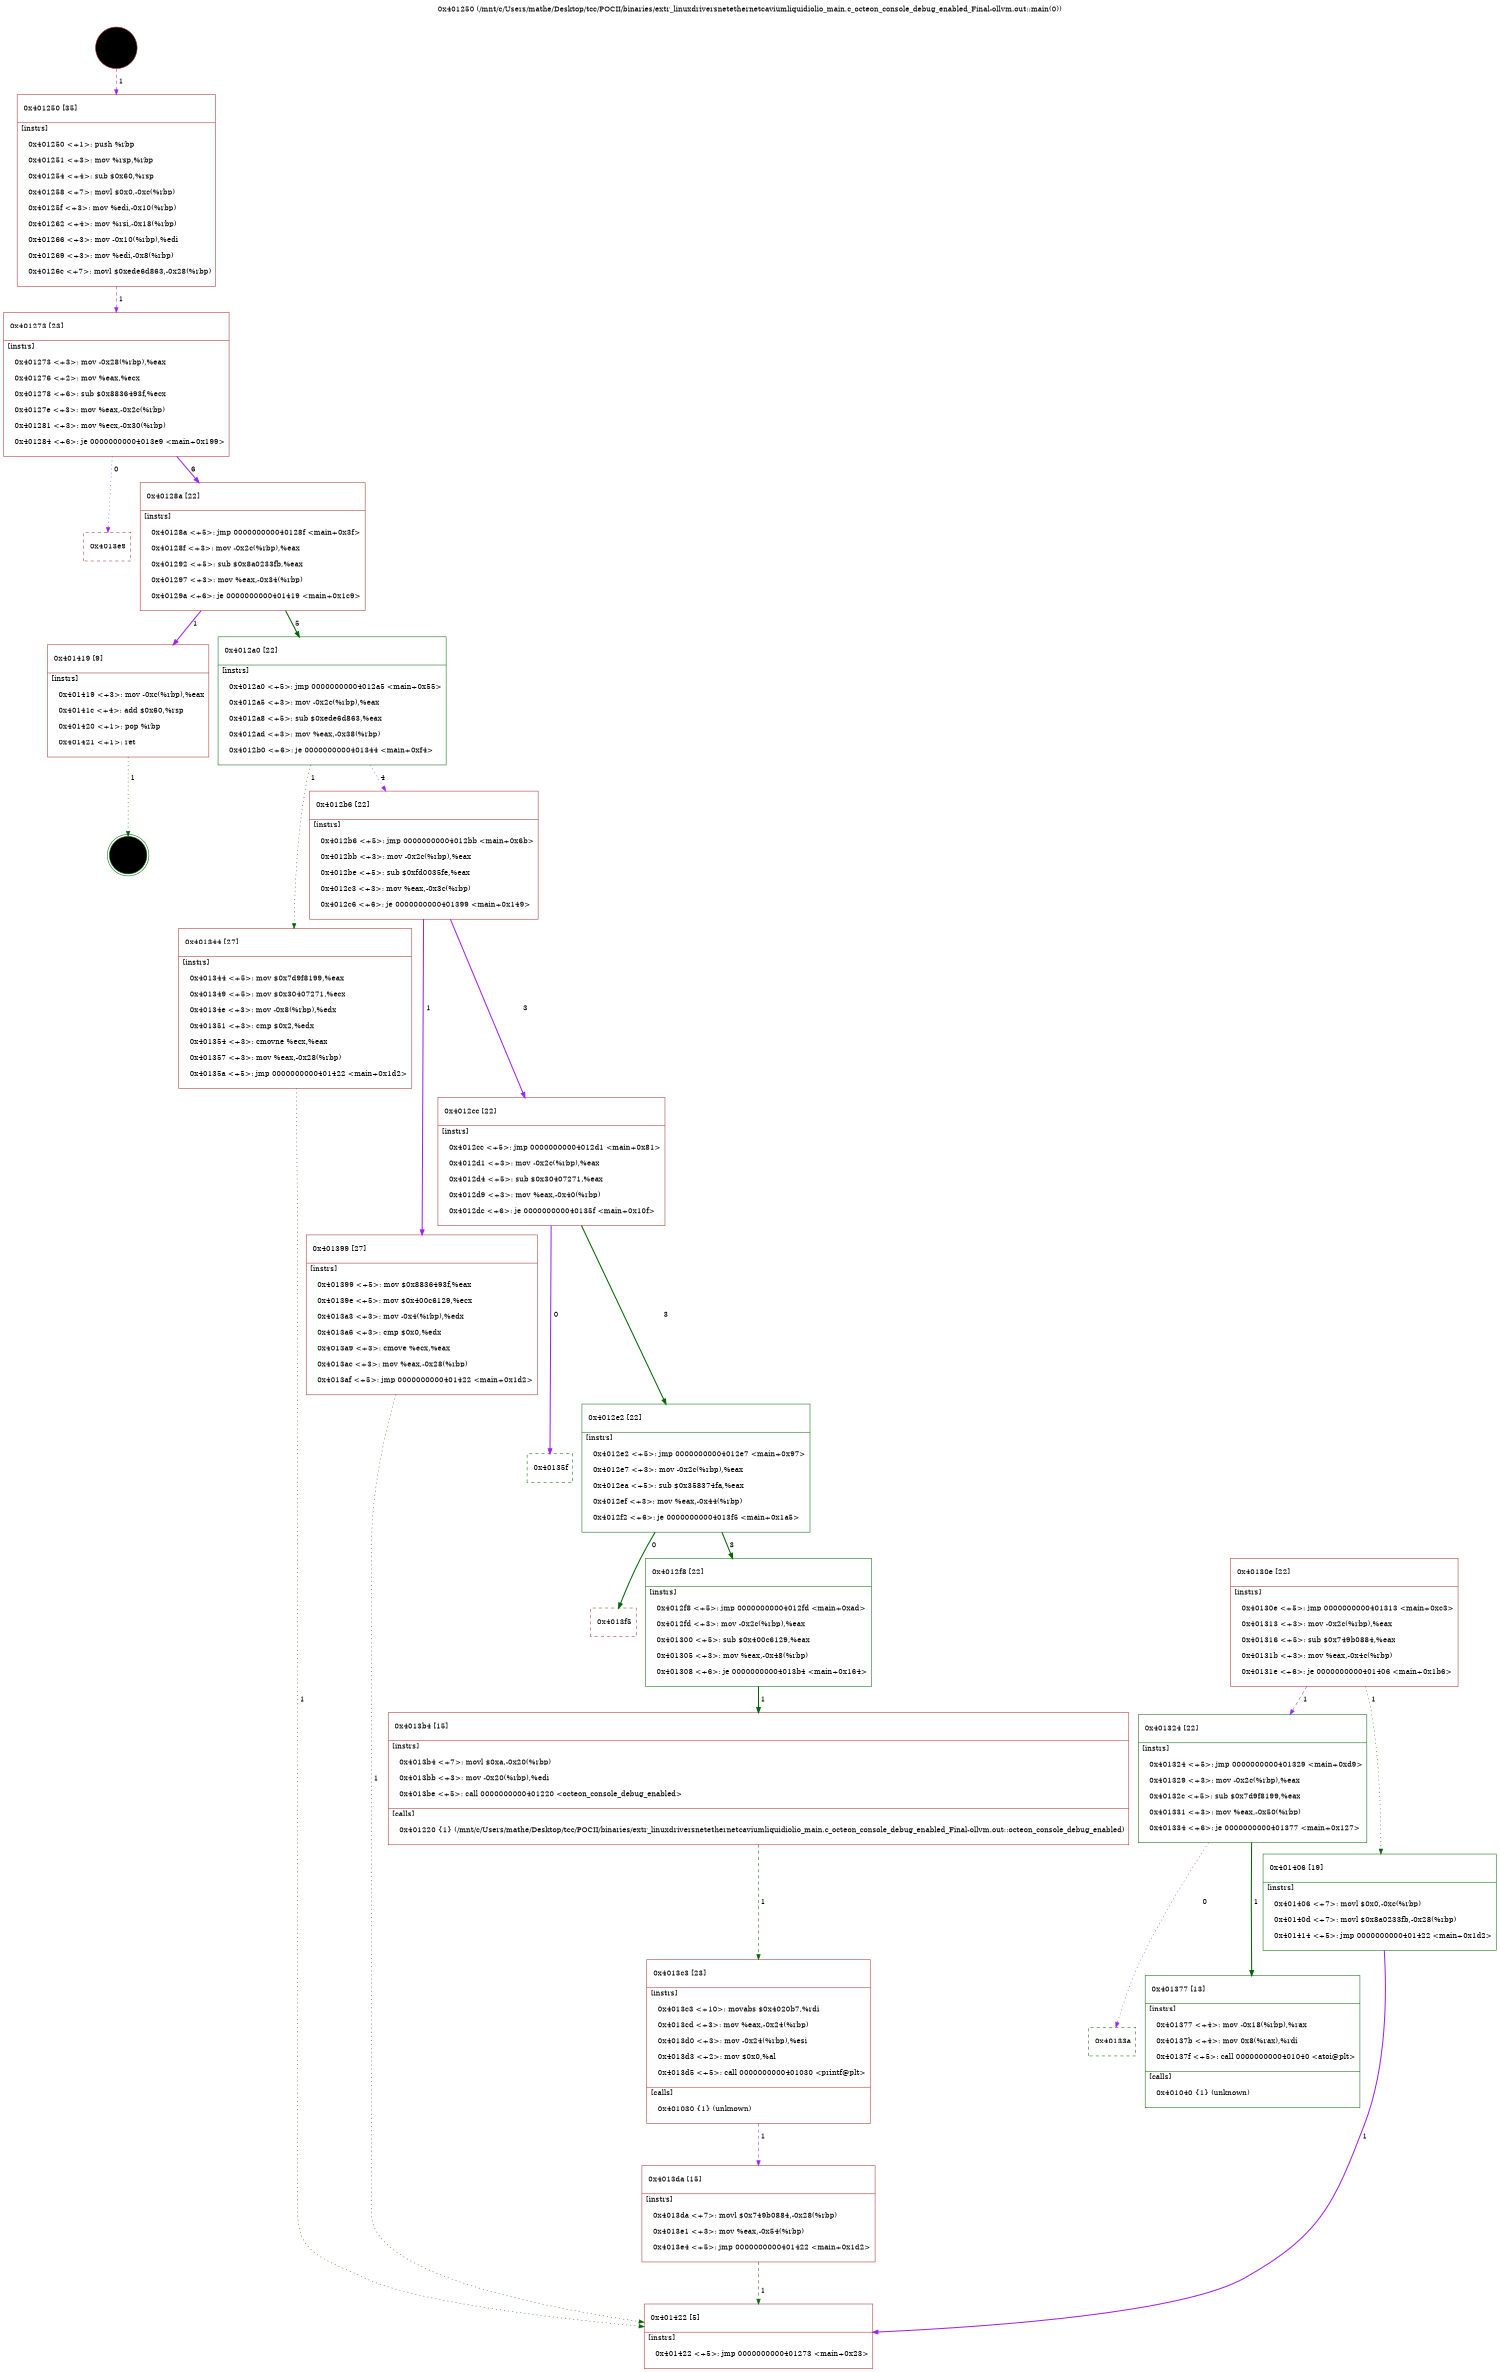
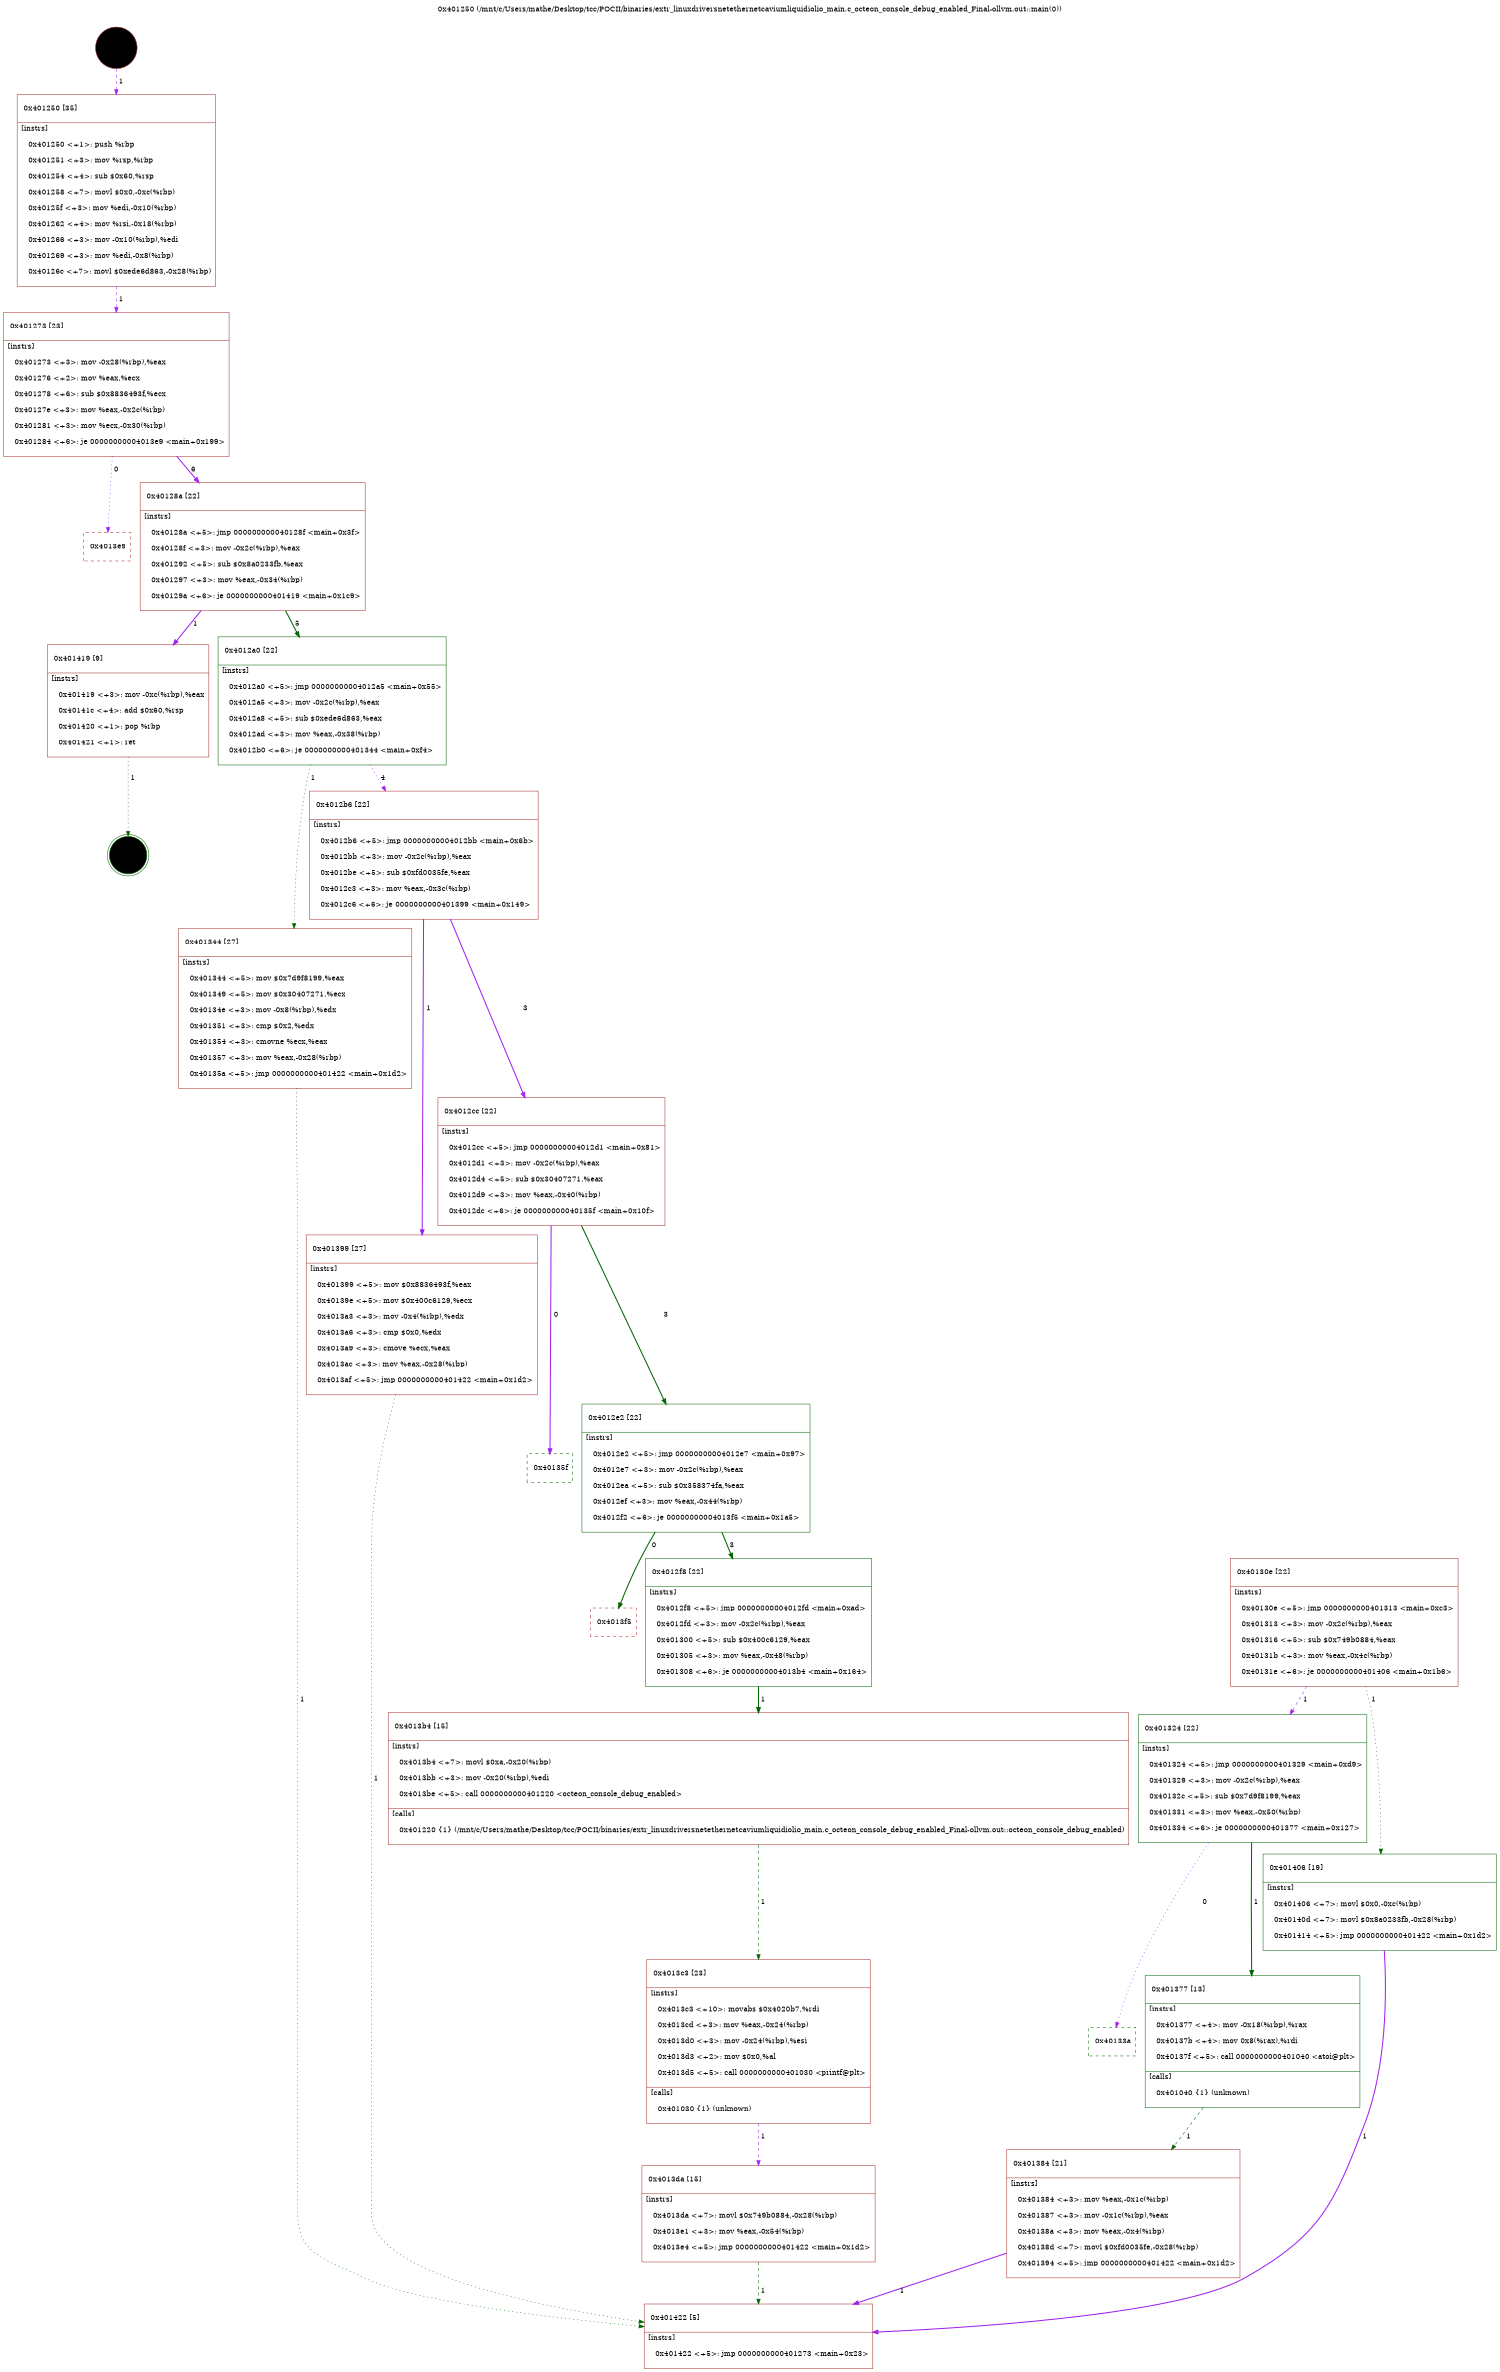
node "0x401384 [21]": added
